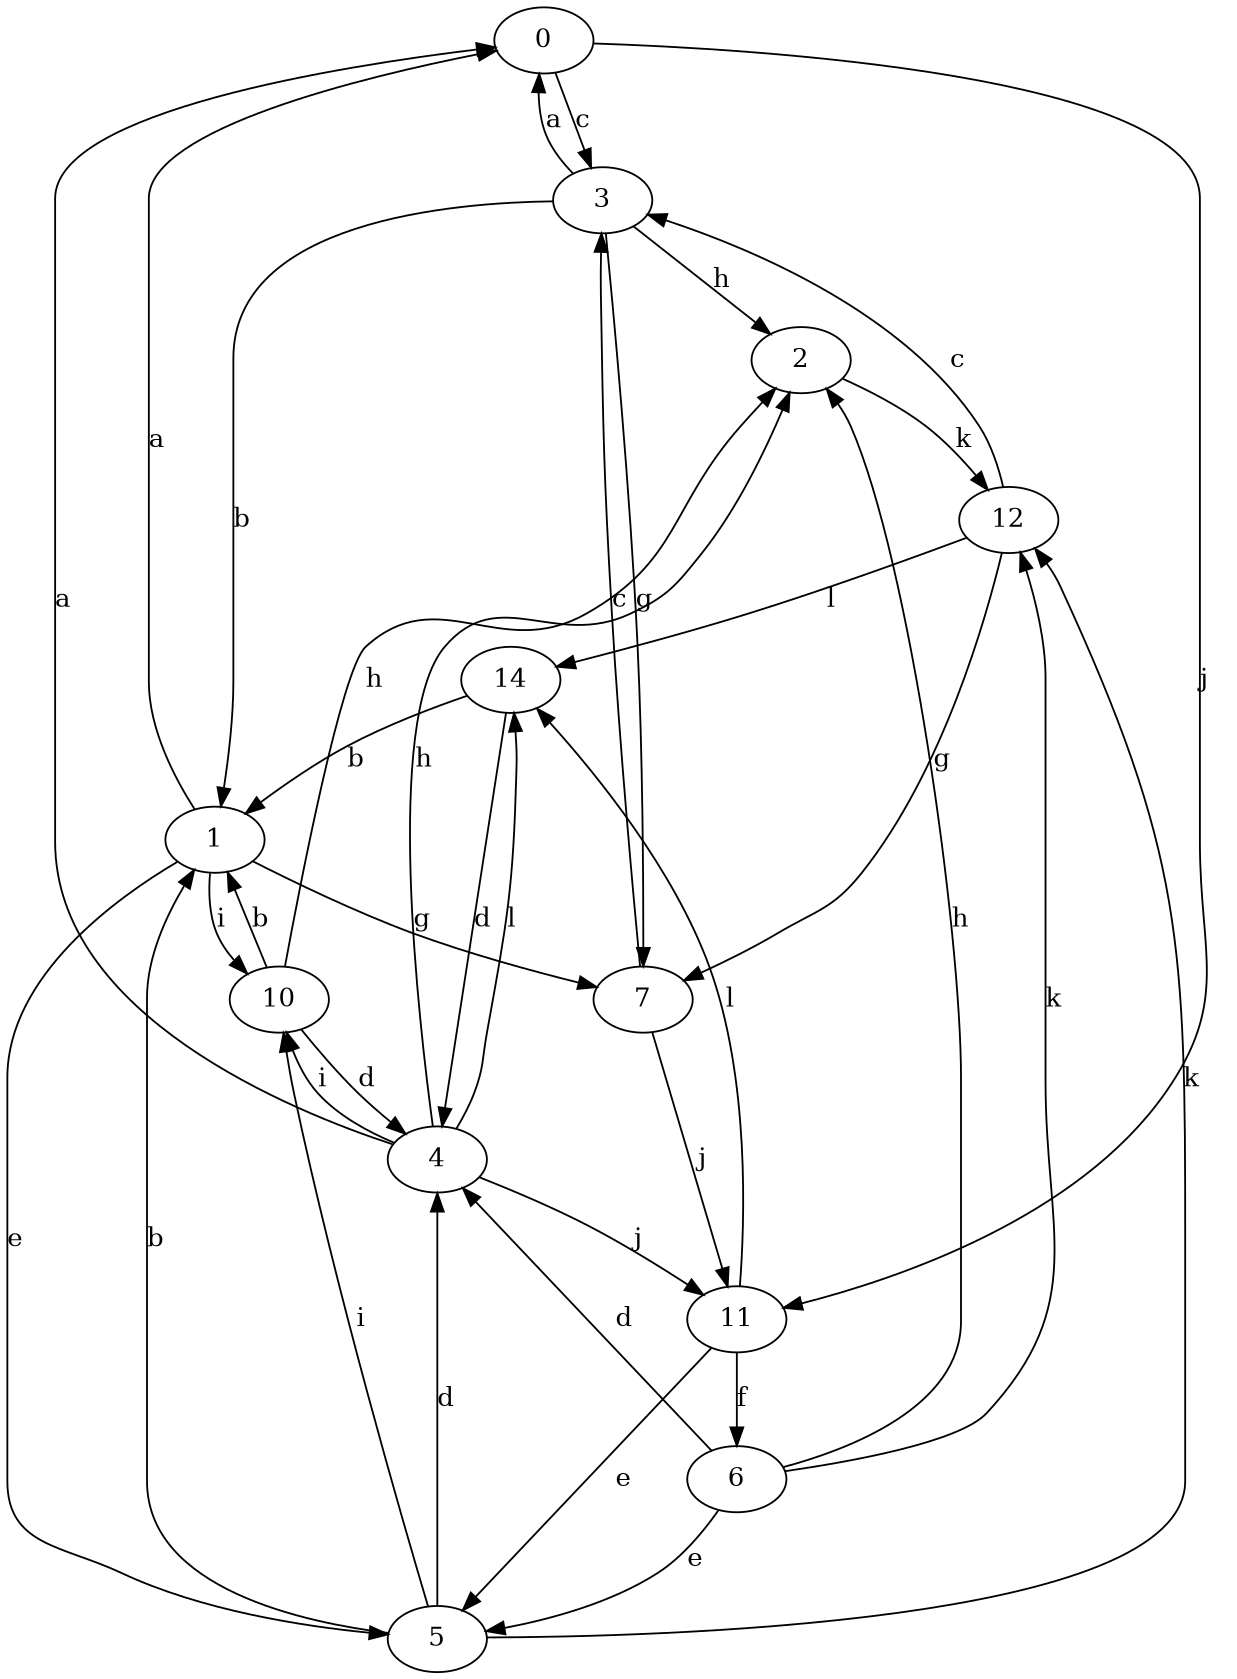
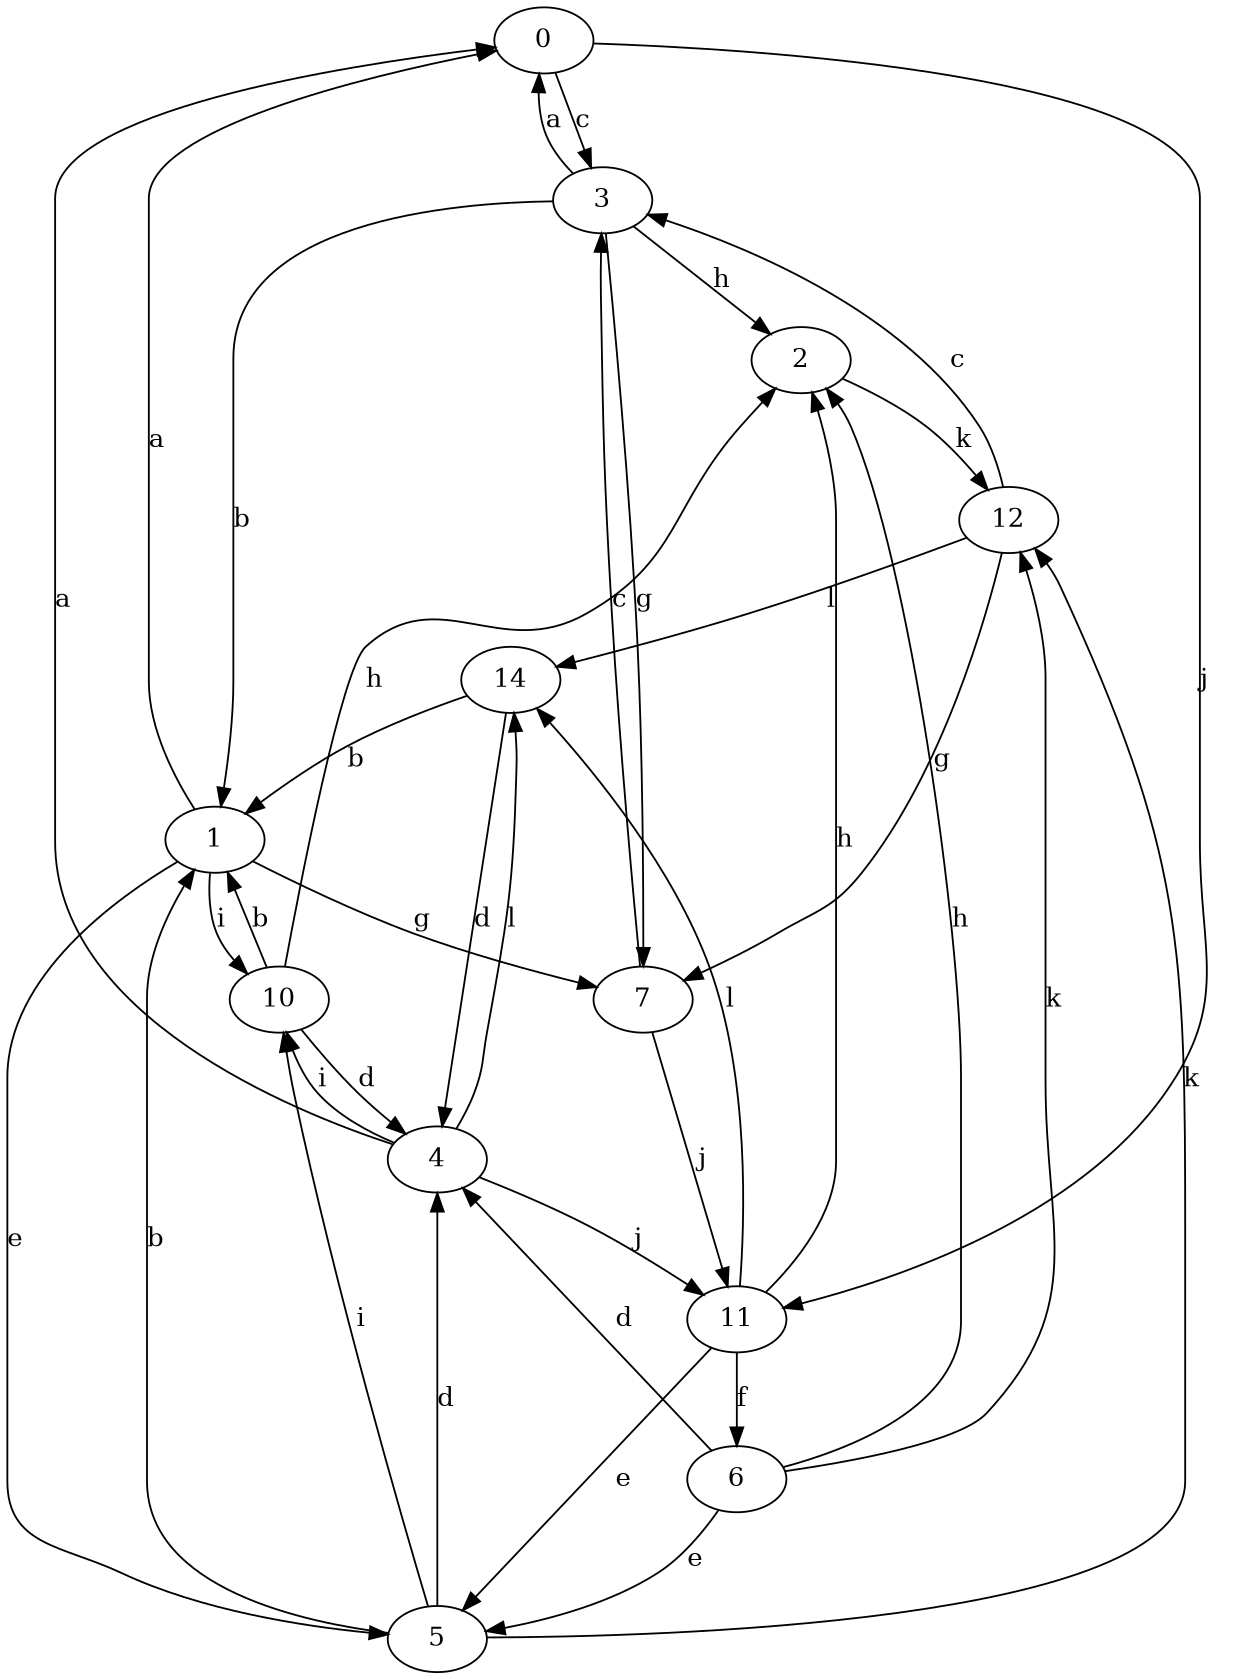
edge "4" -> "2": now "11" -> "2"
